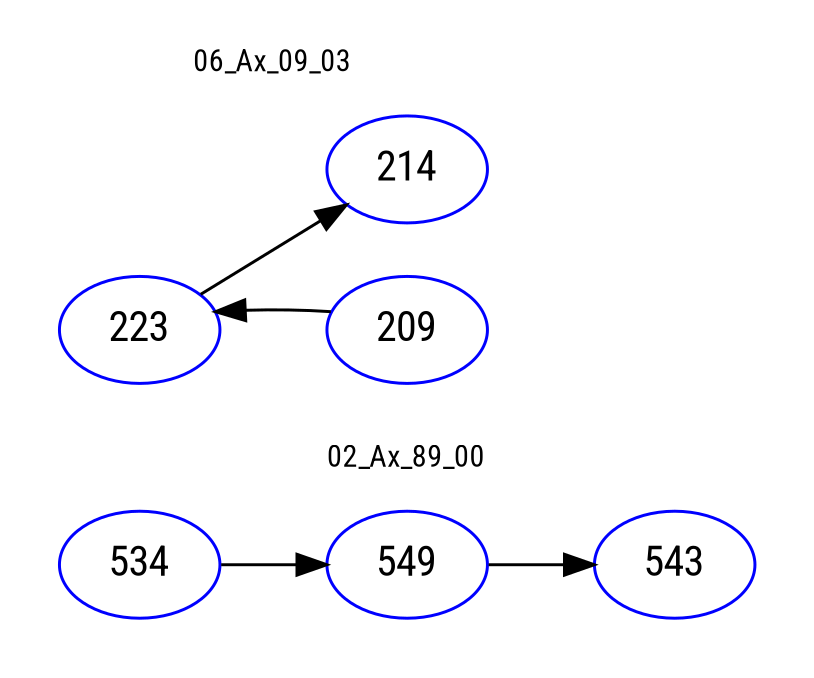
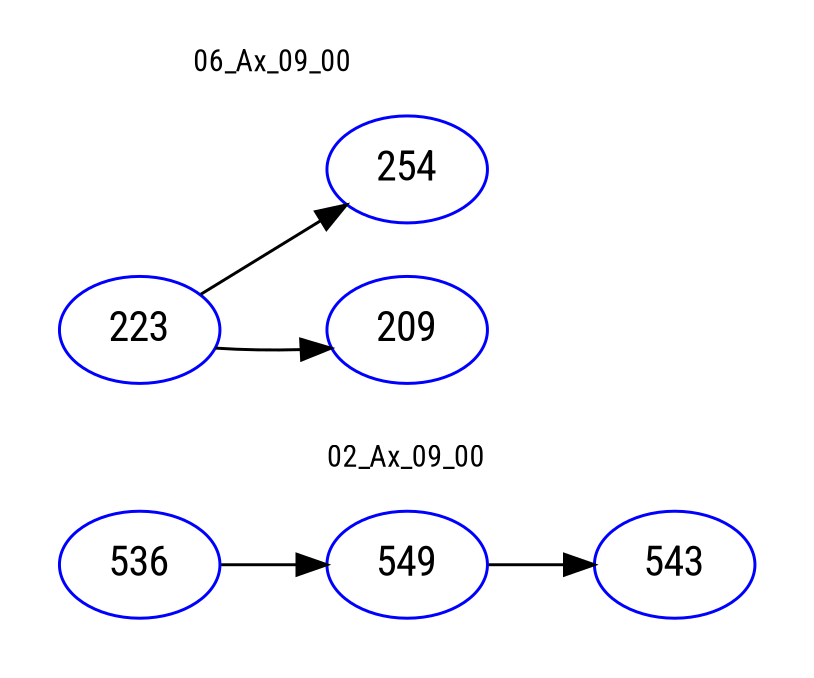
cluster "06_Ax_09_03": label "06_Ax_09_03" -> "06_Ax_09_00"
node "214": label "214" -> "254"
edge "209" -> "223": reversed
cluster "02_Ax_89_00": label "02_Ax_89_00" -> "02_Ax_09_00"
node "534": label "534" -> "536"
